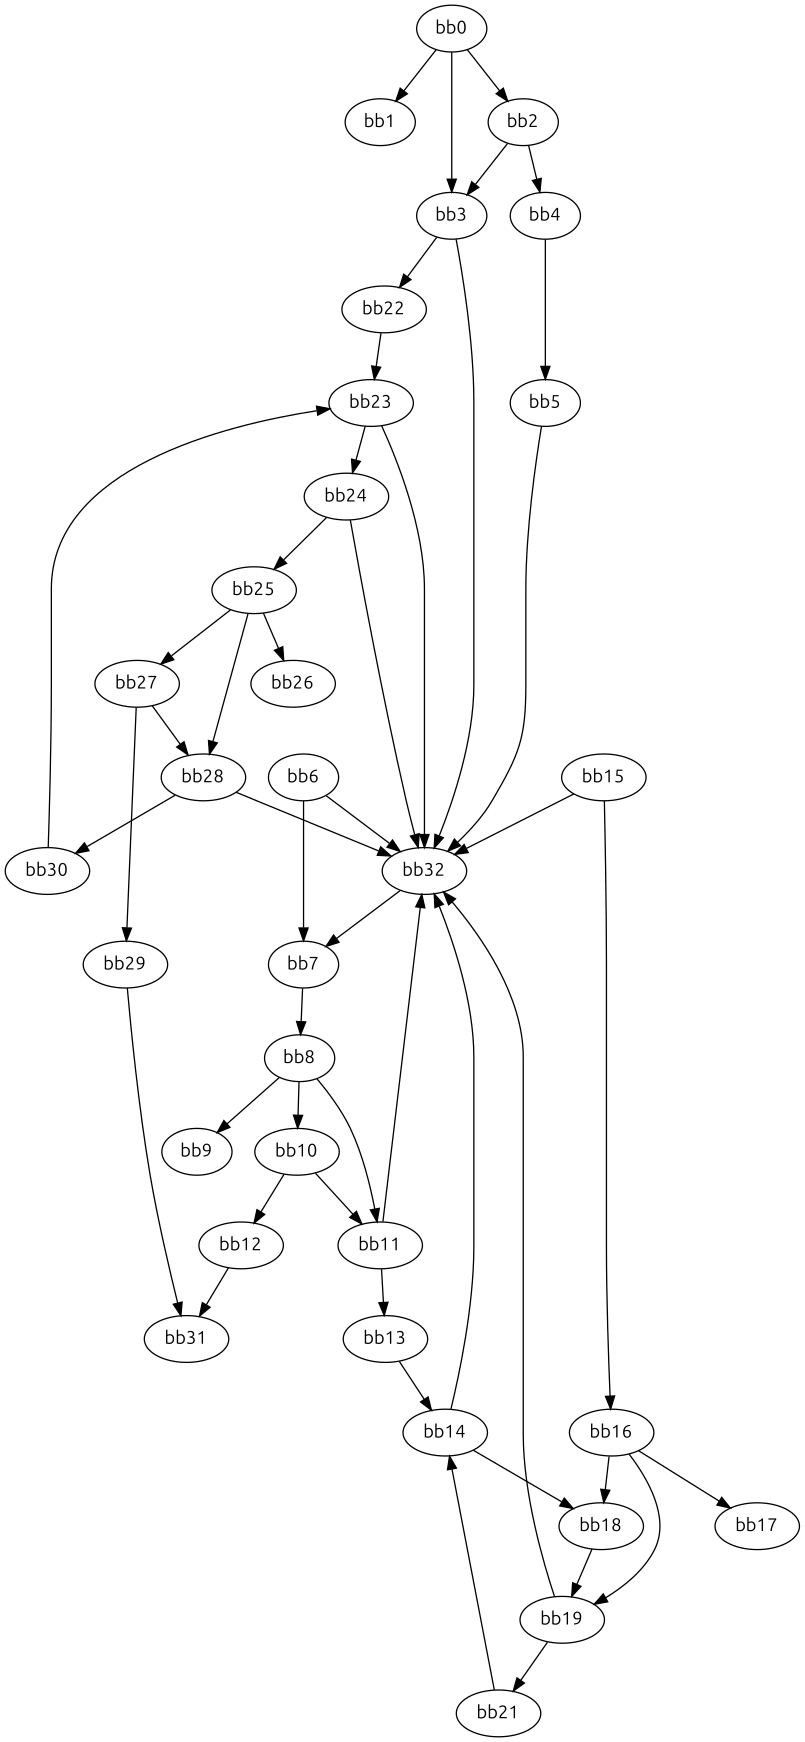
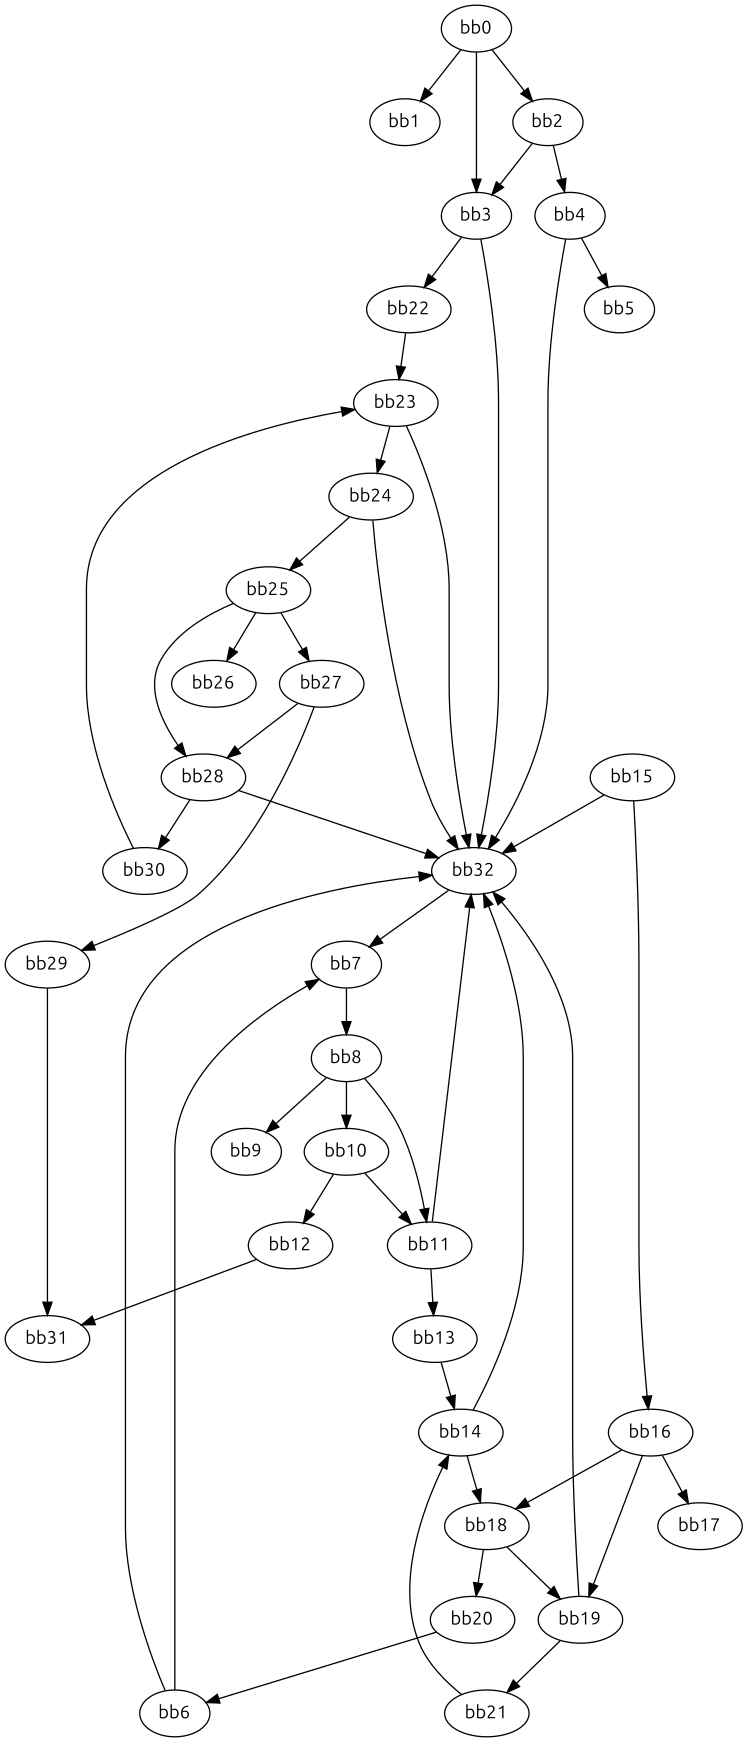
edge "bb5" -> "bb32": now "bb4" -> "bb32"
node "bb20": added
